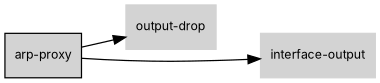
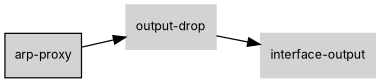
edge "arp-proxy" -> "interface-output": now "output-drop" -> "interface-output"
